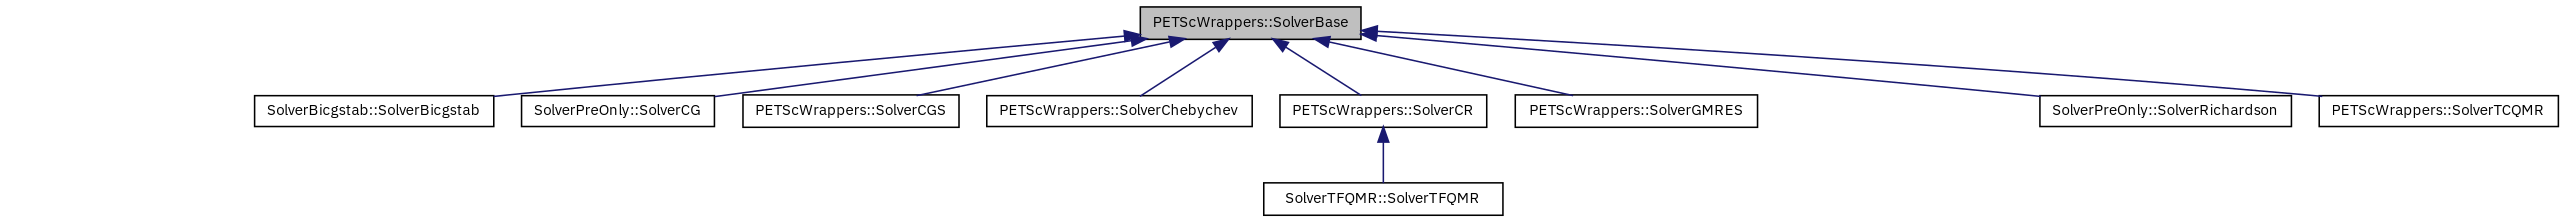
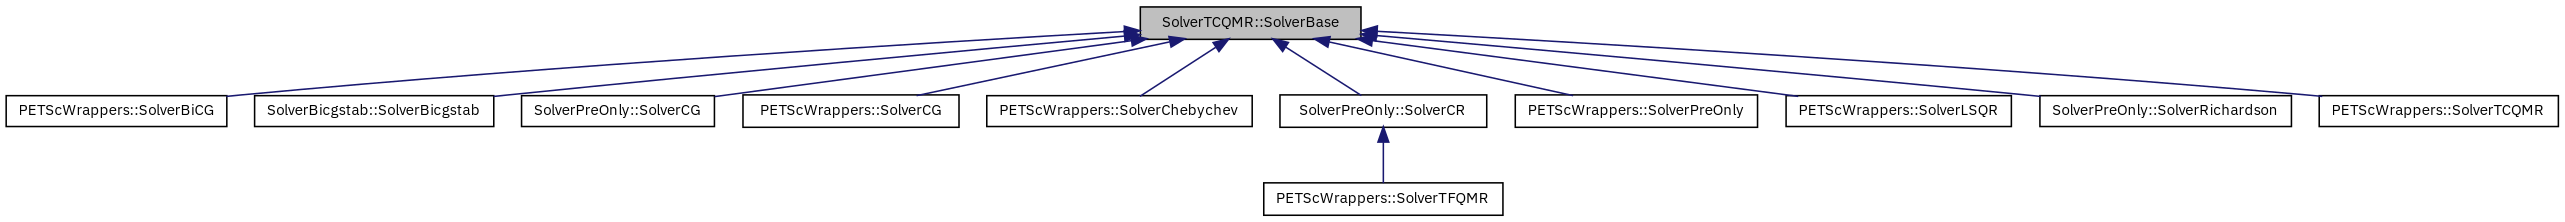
node "PETScWrappers::SolverBase": label "PETScWrappers::SolverBase" -> "SolverTCQMR::SolverBase"
node "PETScWrappers::SolverBiCG": added
node "PETScWrappers::SolverCGS": label "PETScWrappers::SolverCGS" -> "PETScWrappers::SolverCG"
node "PETScWrappers::SolverCR": label "PETScWrappers::SolverCR" -> "SolverPreOnly::SolverCR"
node "PETScWrappers::SolverGMRES": label "PETScWrappers::SolverGMRES" -> "PETScWrappers::SolverPreOnly"
node "PETScWrappers::SolverLSQR": added
node "SolverTFQMR::SolverTFQMR": label "SolverTFQMR::SolverTFQMR" -> "PETScWrappers::SolverTFQMR"
